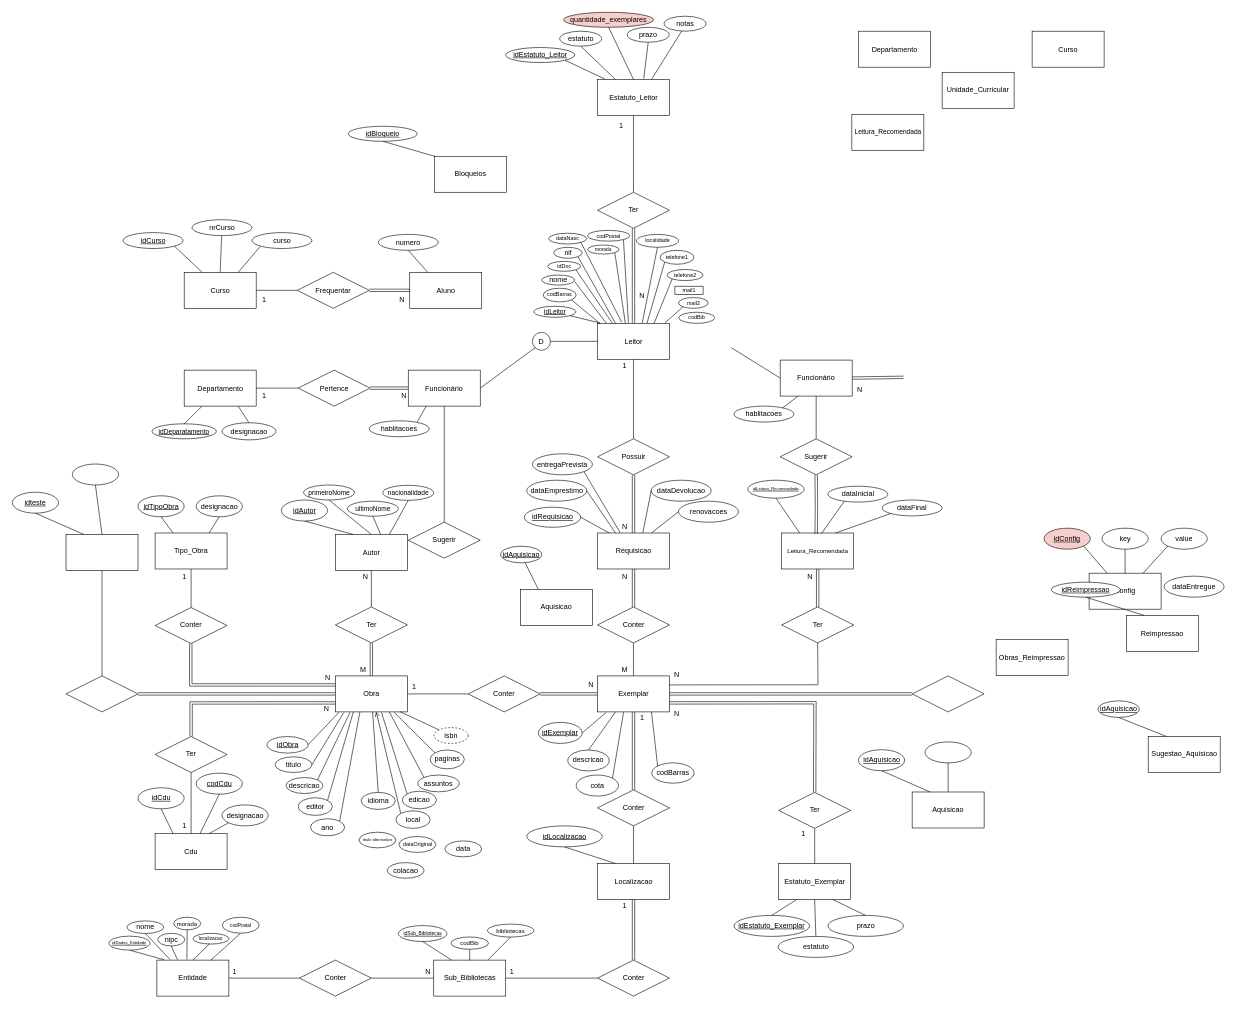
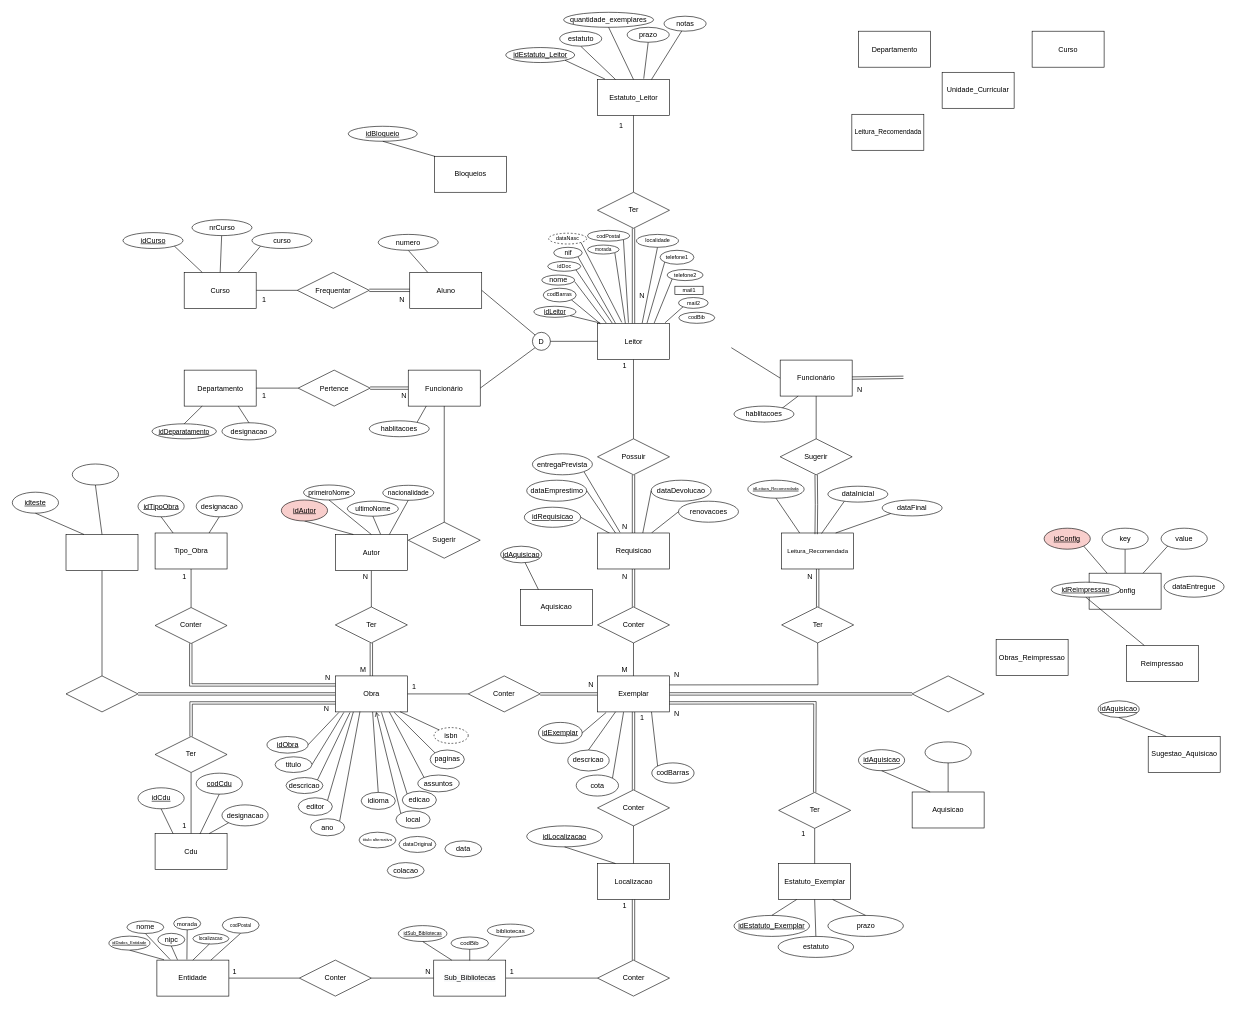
node "quantidade_exemplares": fillcolor #f8cecc -> #ffffff
node "dataNasc": style solid -> dashed
edge "Aluno" -- "D": added
node "idAutor": fillcolor #ffffff -> #f8cecc
node "Reimpressao": moved (1163, 634) -> (1163, 664)
